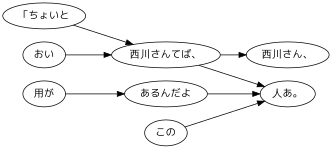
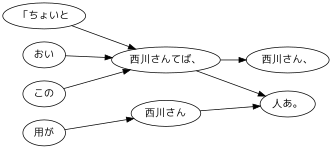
node "あるんだよ": label "あるんだよ" -> "西川さん"
edge "この" -> "人あ。": now "この" -> "西川さんてば、"
